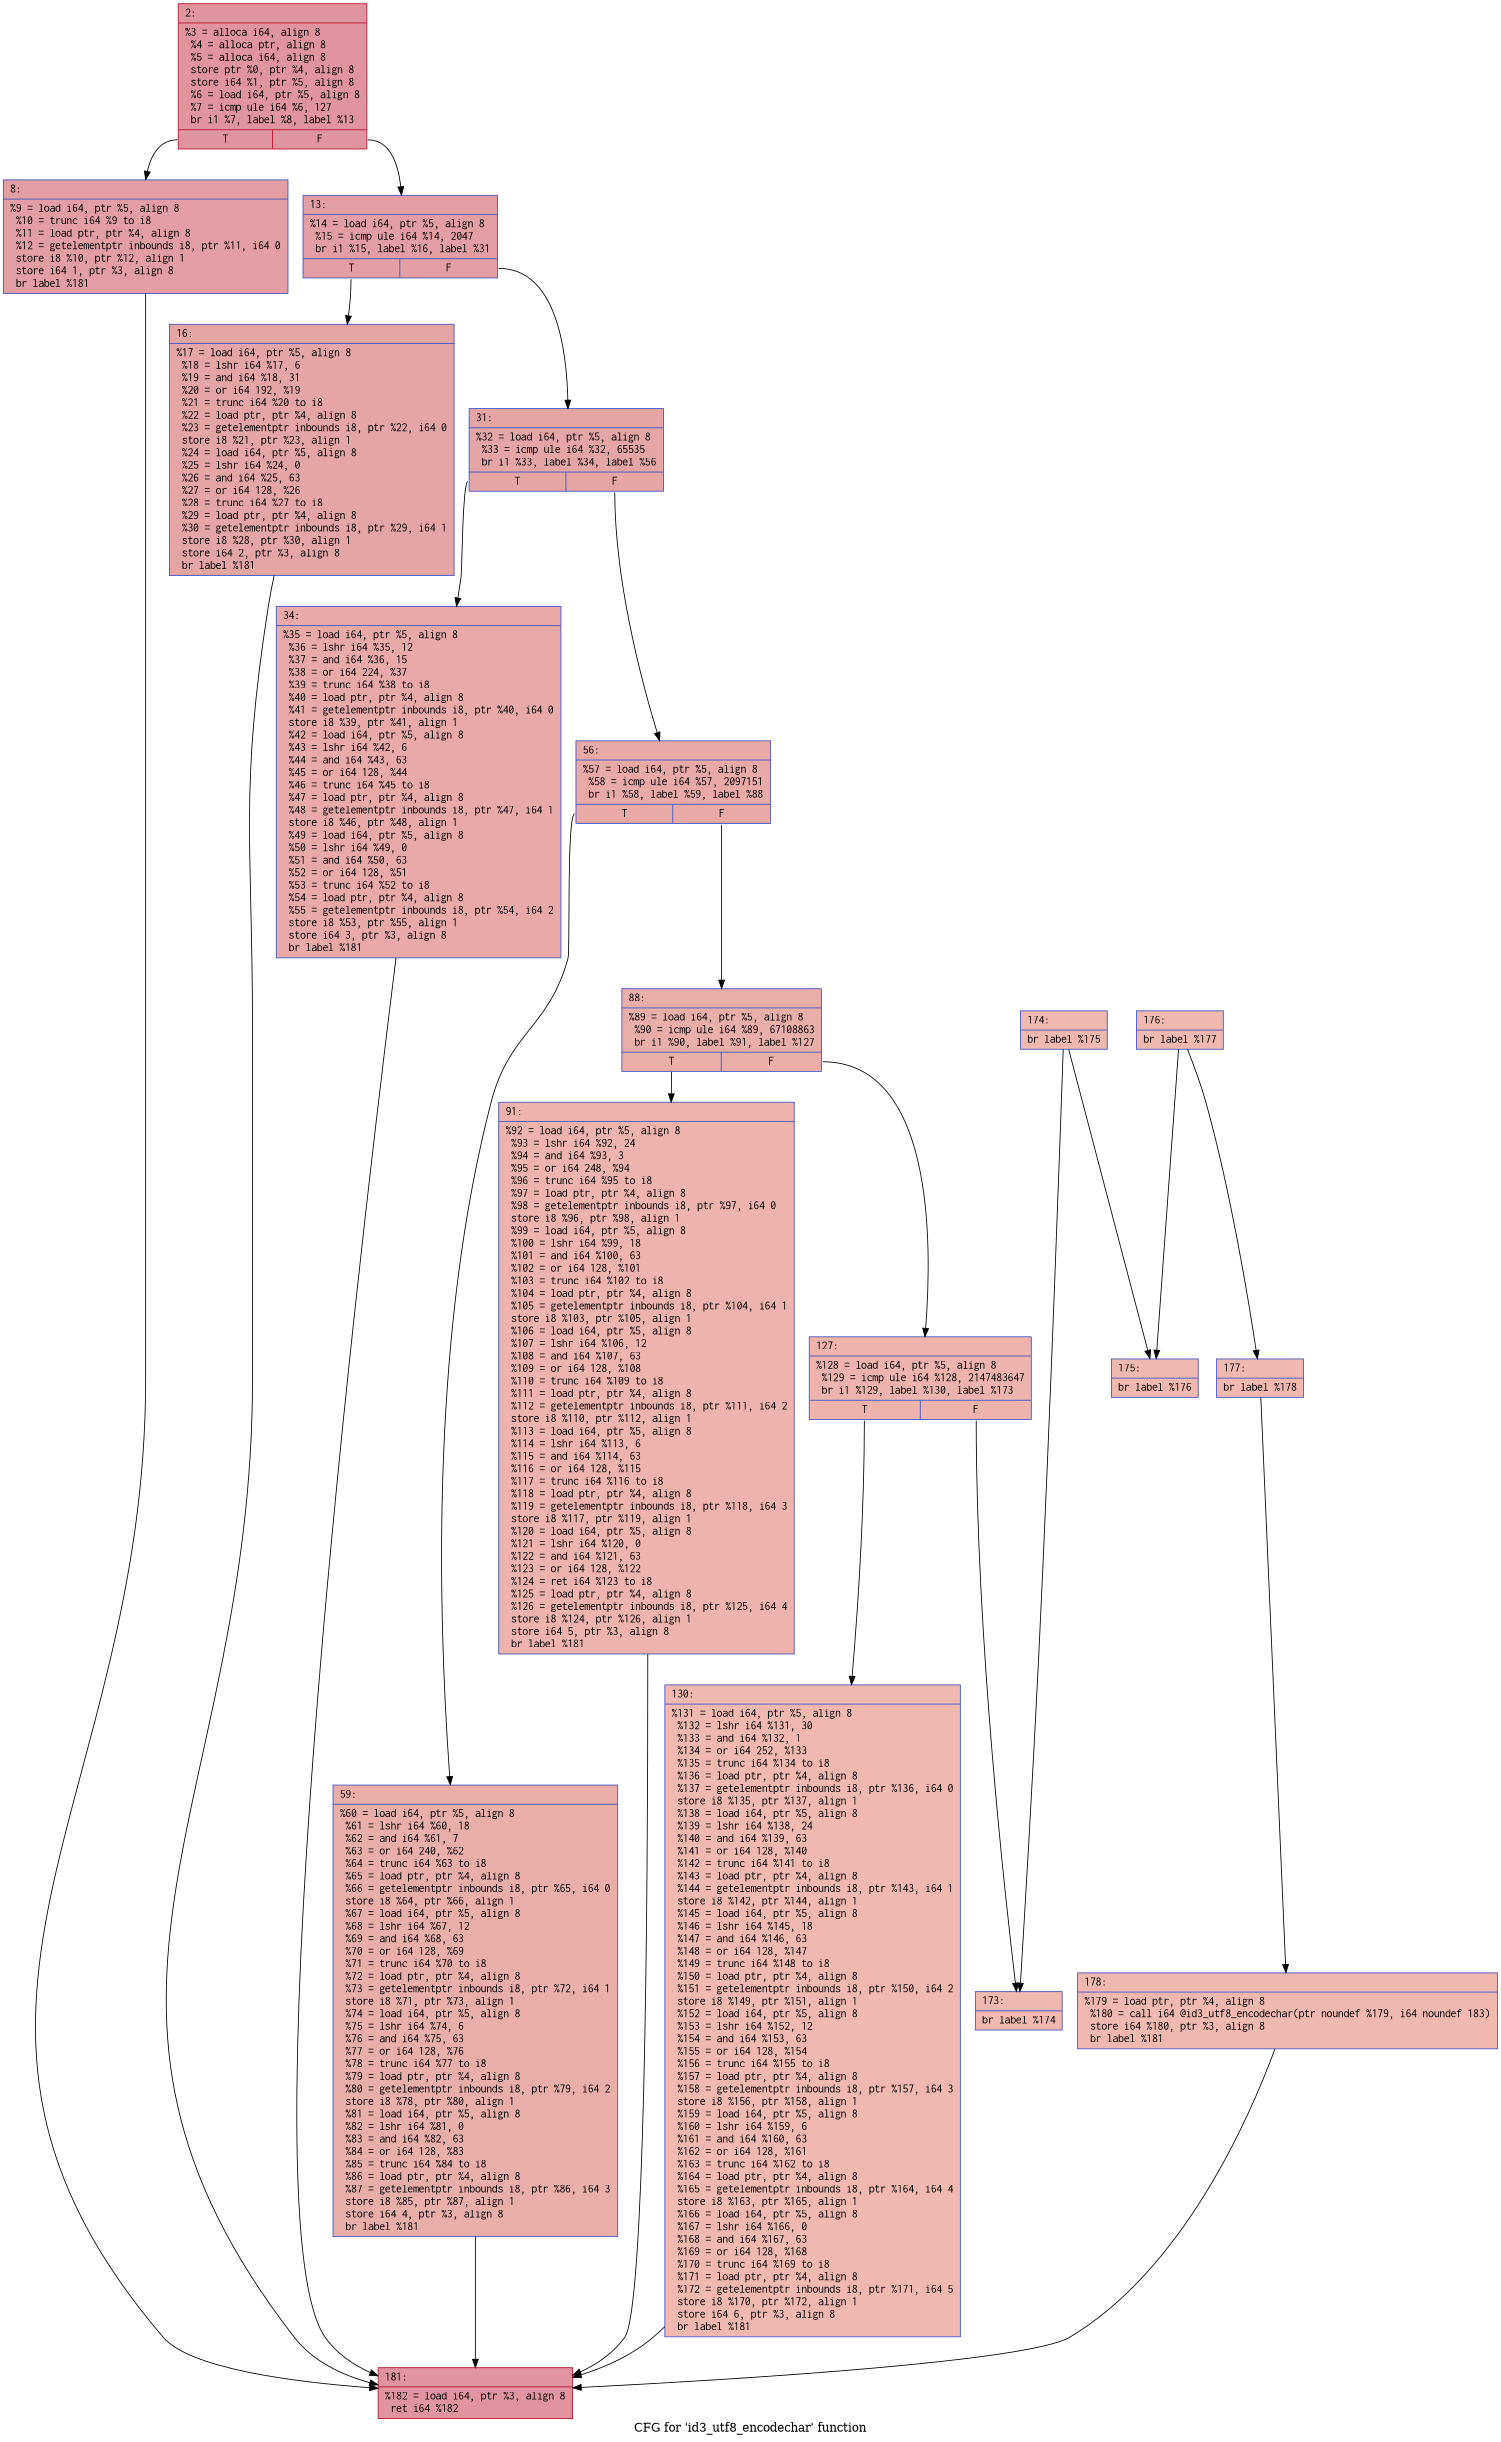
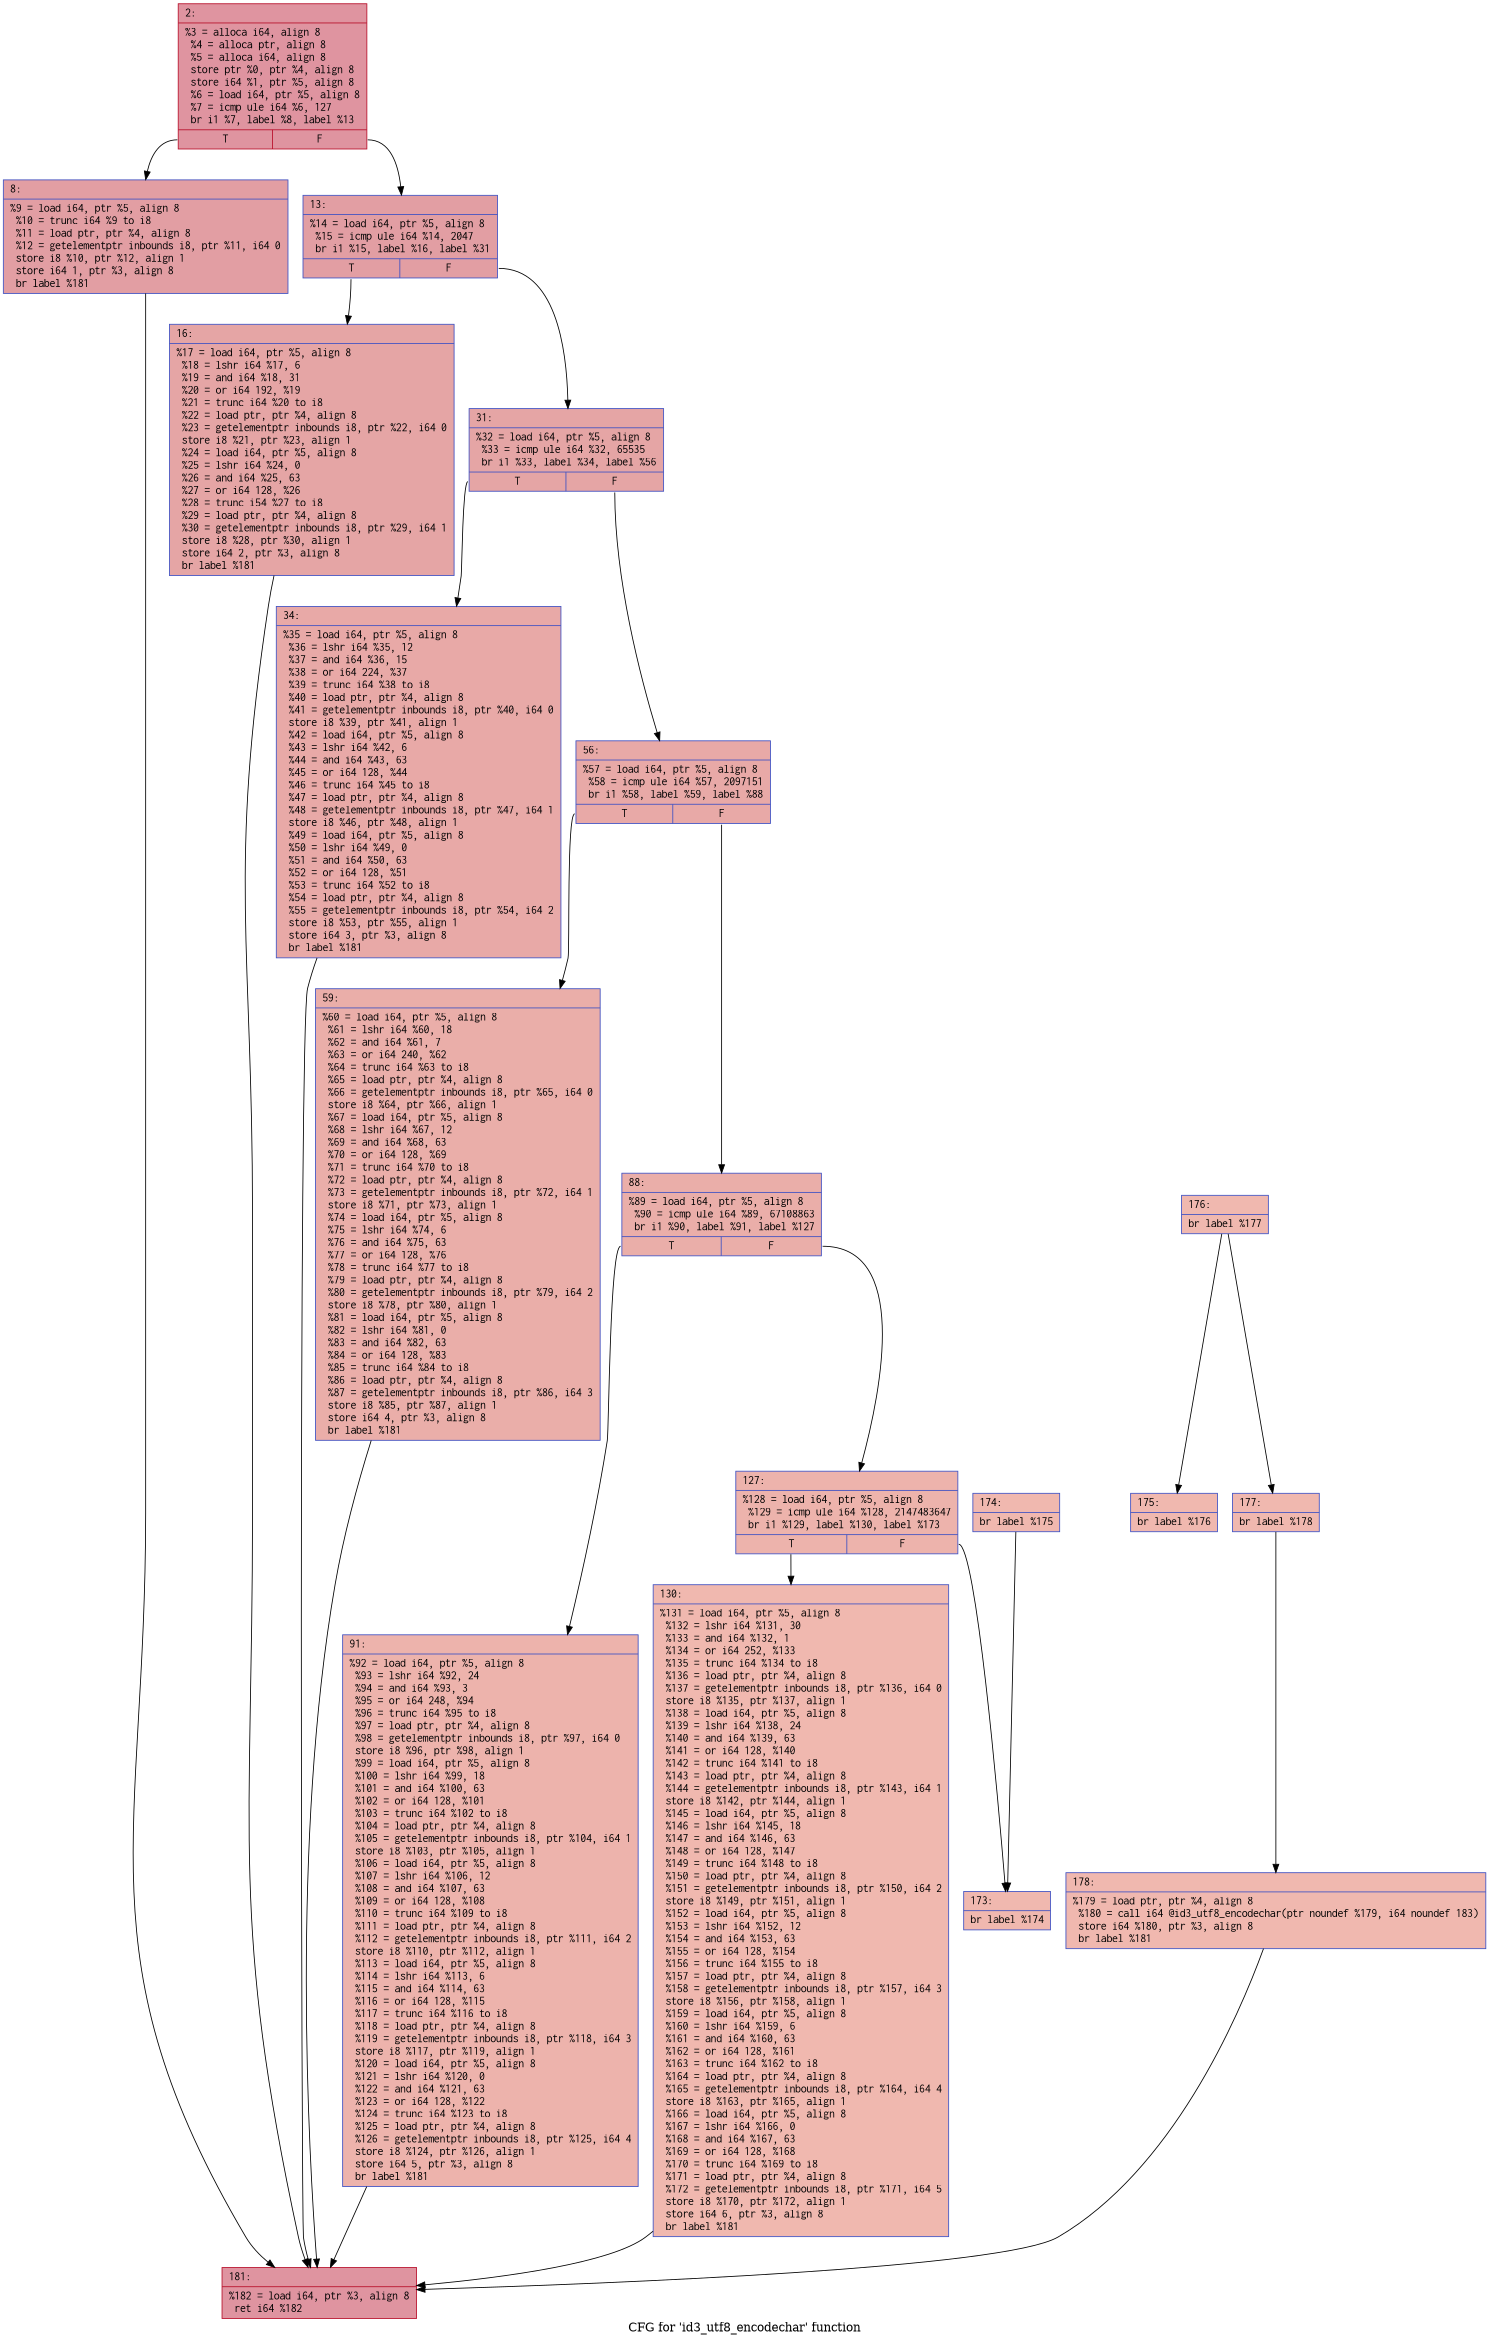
node "16:": text "%28 = trunc i64 %27 to i8" -> "%28 = trunc i54 %27 to i8"
edge "174:" -> "175:": removed
node "91:": text "%124 = ret i64 %123 to i8" -> "%124 = trunc i64 %123 to i8"
